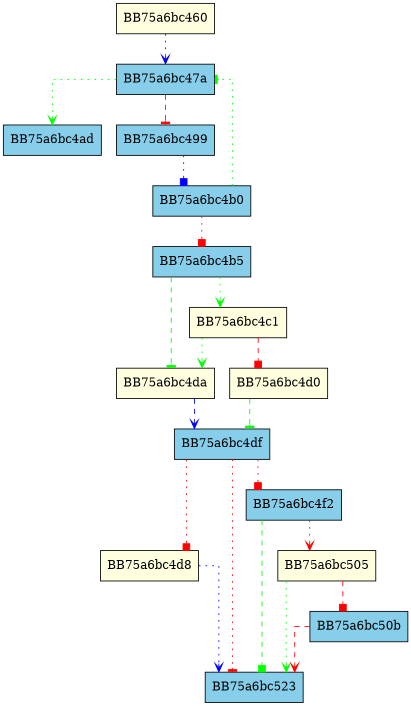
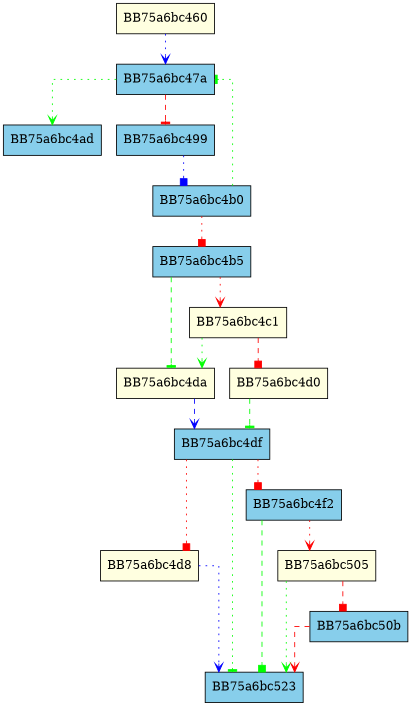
edge "BB75a6bc4b5" -> "BB75a6bc4c1": color green -> red
edge "BB75a6bc4df" -> "BB75a6bc523": color red -> green
